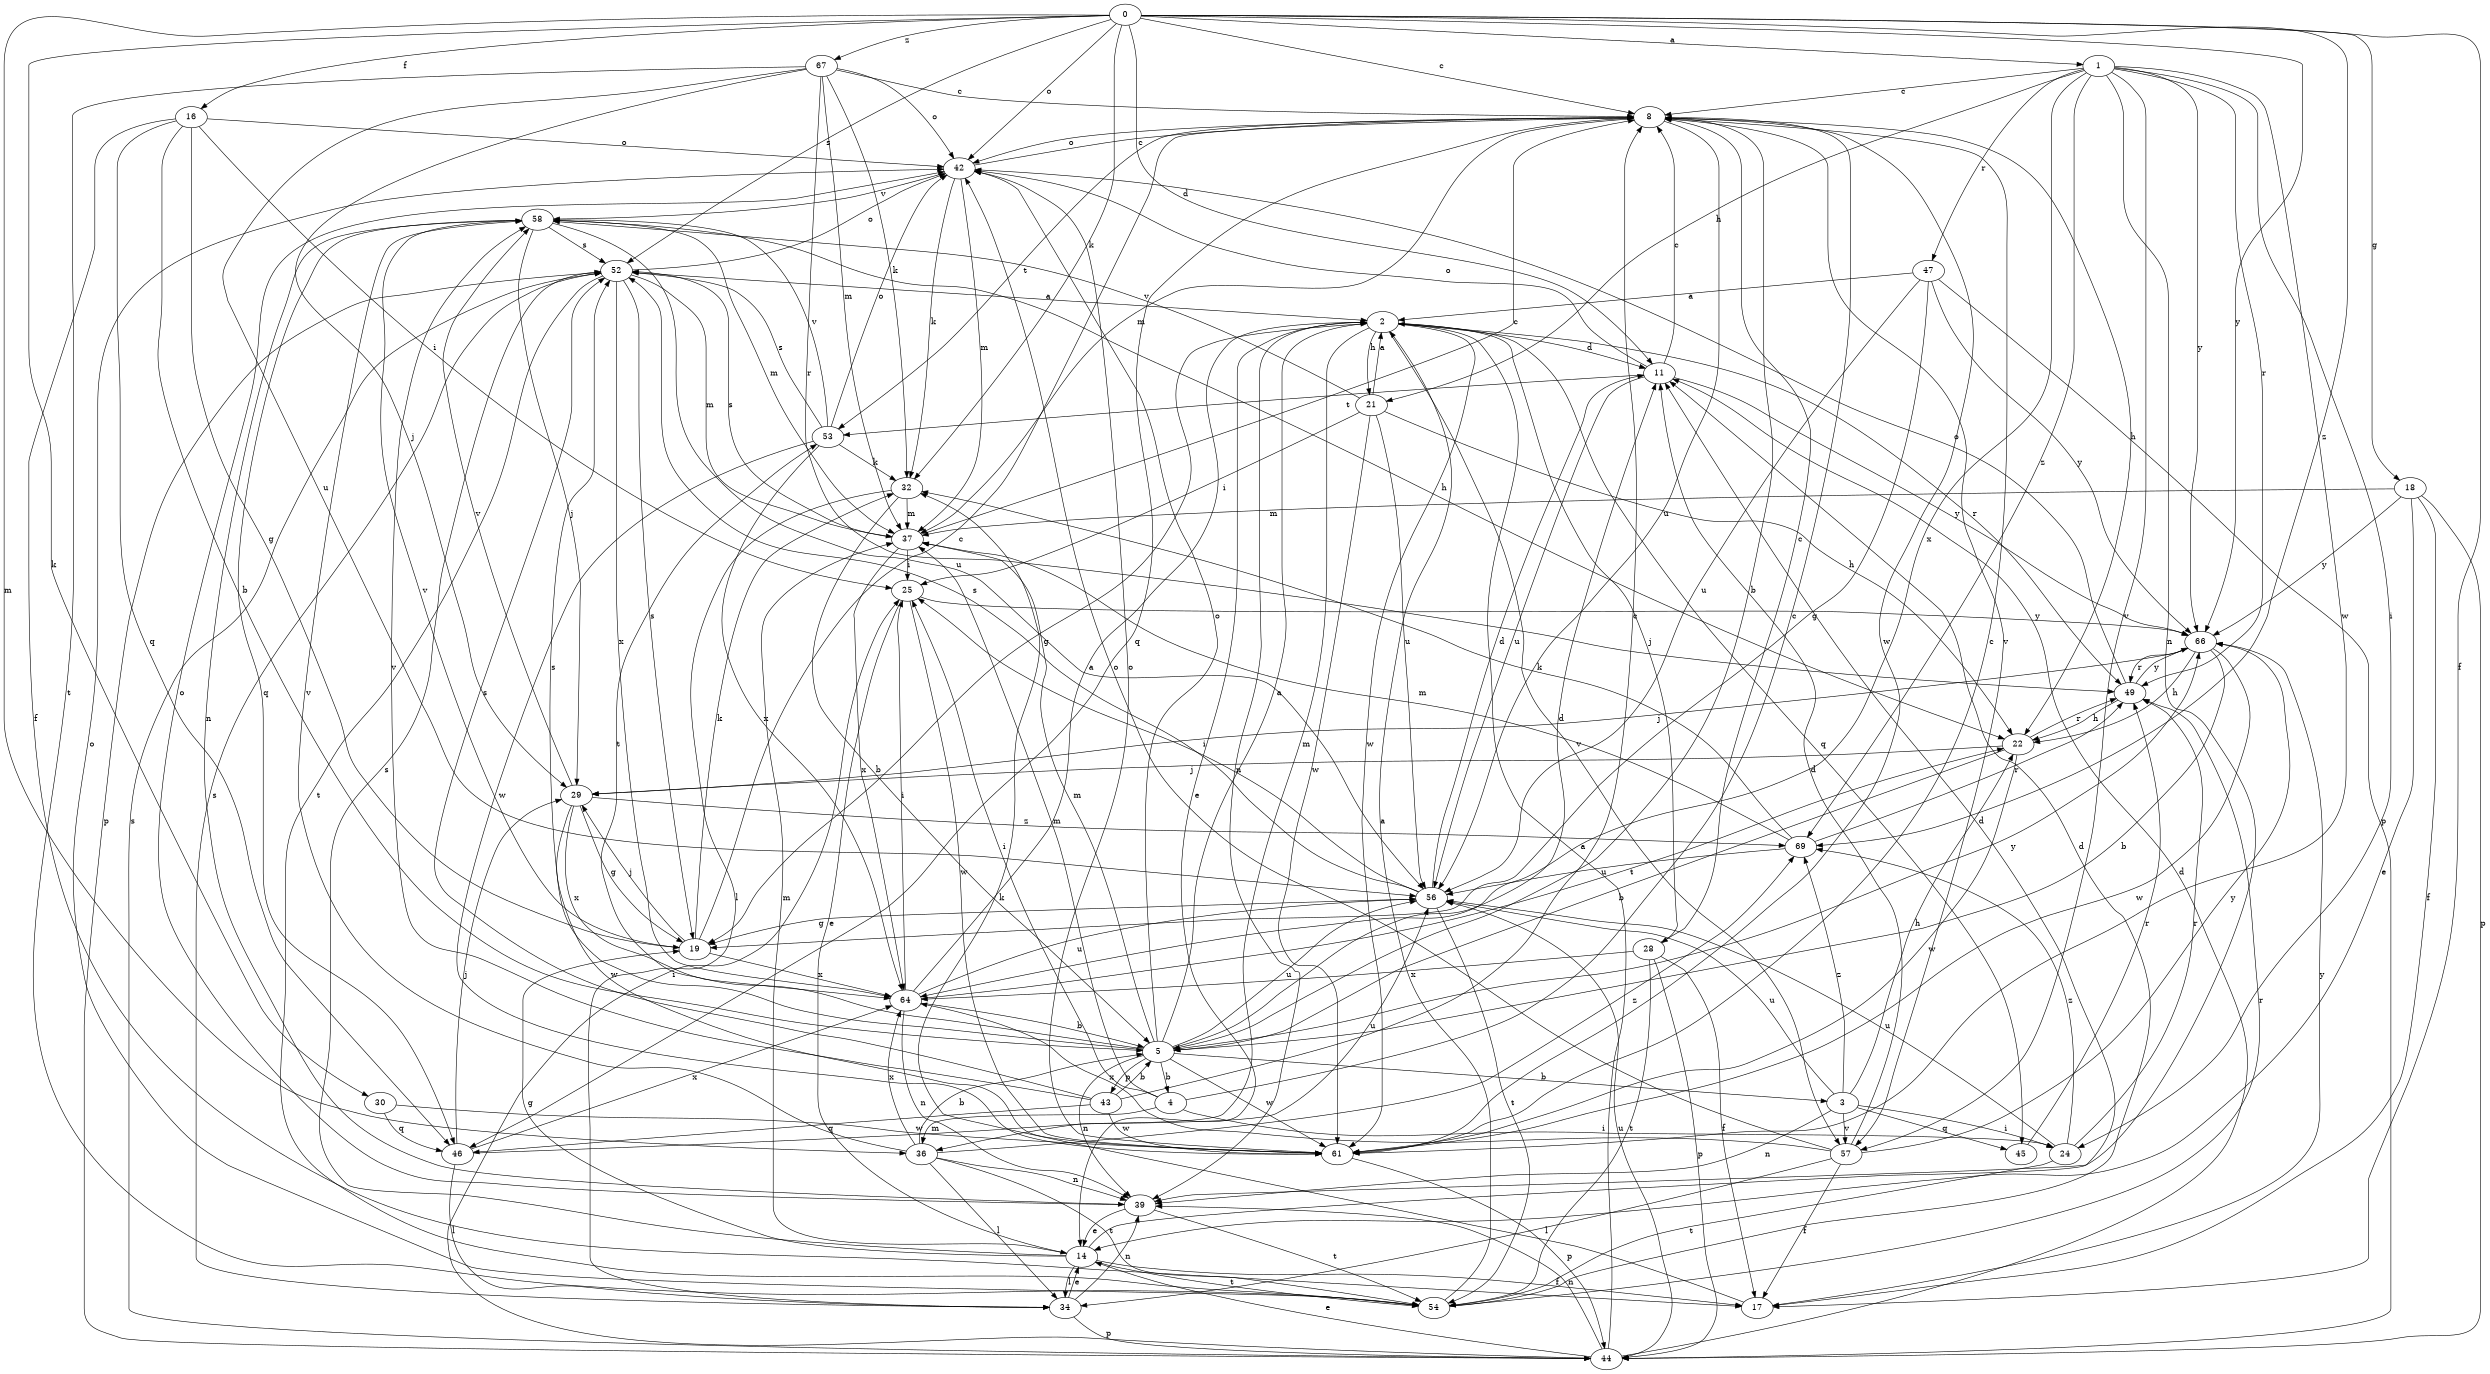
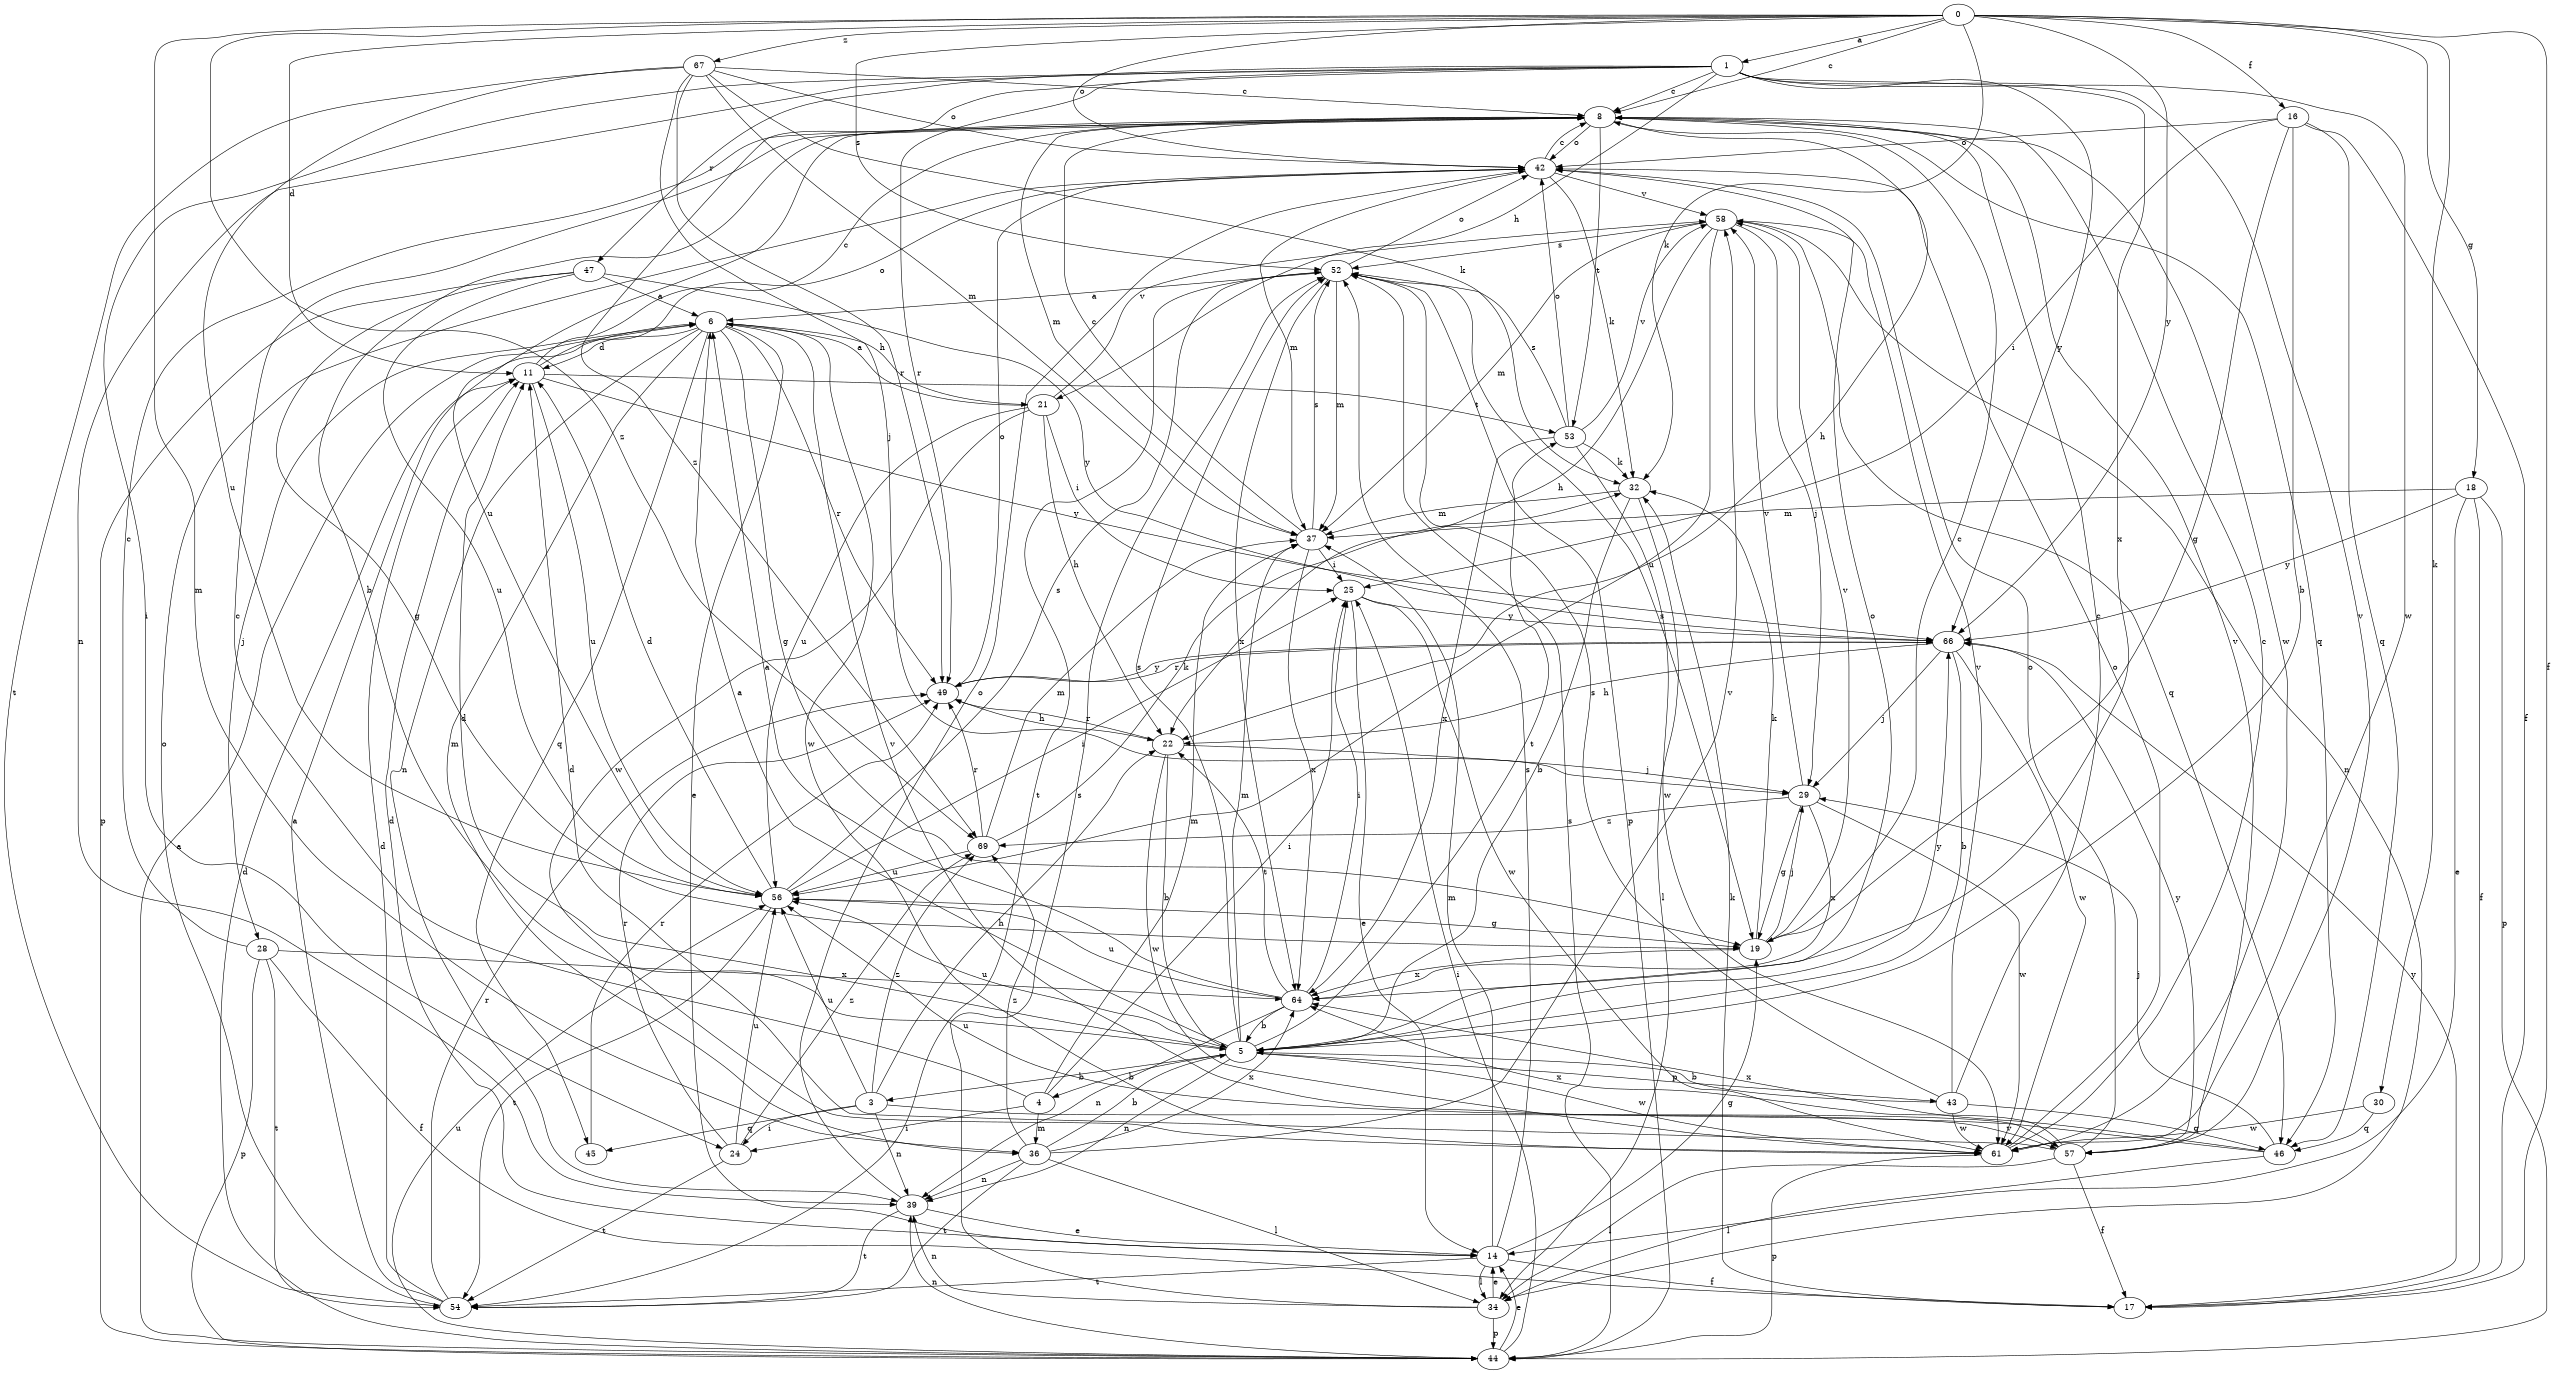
node "2": label "2" -> "6"
edge "58" -> "39": now "58" -> "34"
